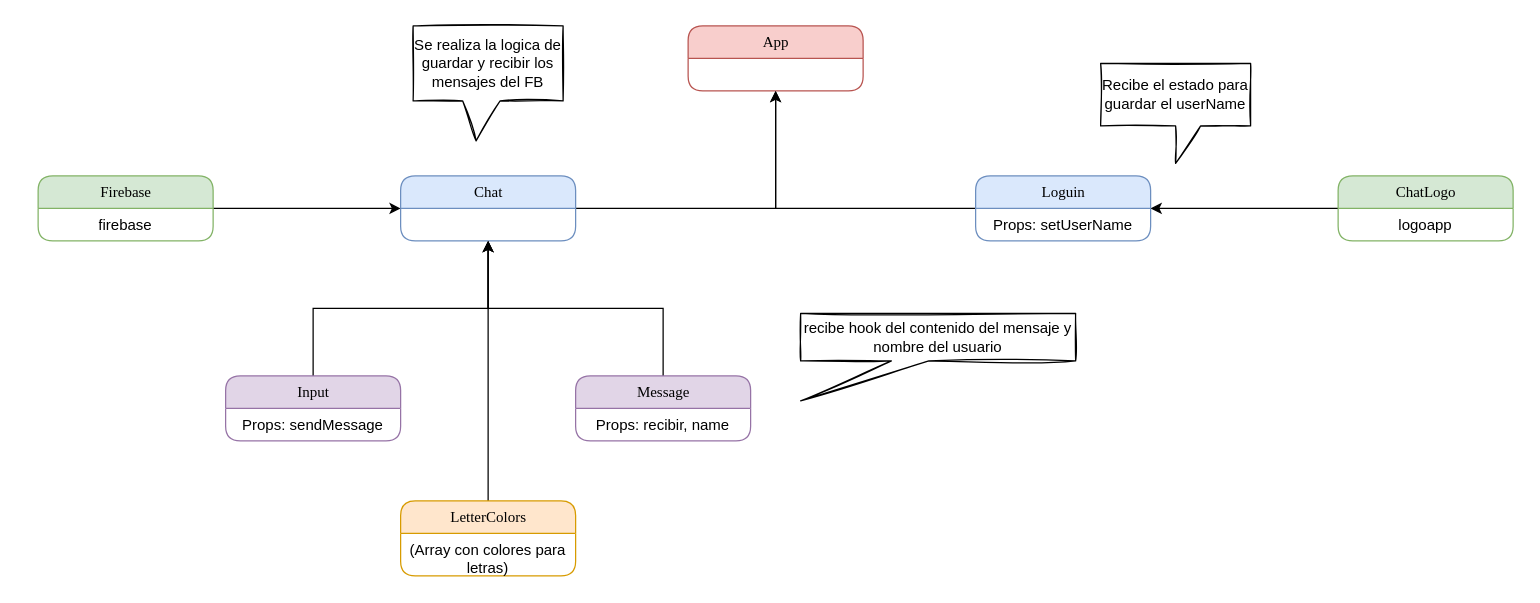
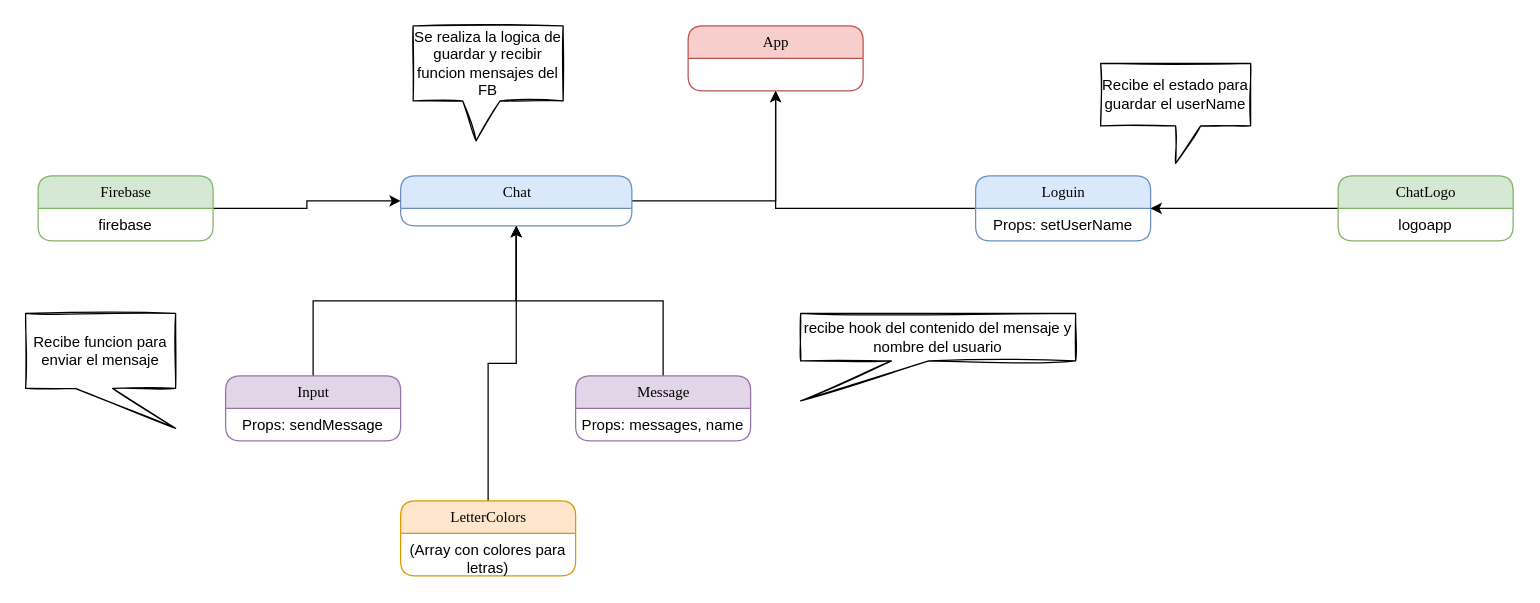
node "Se realiza la logica de guardar y recibir los mensajes del FB": label "Se realiza la logica de guardar y recibir los mensajes del FB" -> "Se realiza la logica de guardar y recibir funcion mensajes del FB"
node "Chat": size 175x65 -> 231x50
node "Recibe funcion para enviar el mensaje": added
node "Props: recibir, name": label "Props: recibir, name" -> "Props: messages, name"
